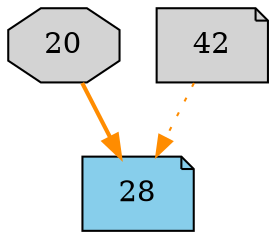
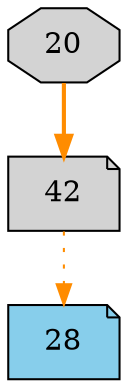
edge "20" -> "28": now "20" -> "42"
